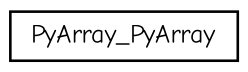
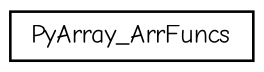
node "PyArray_PyArray": label "PyArray_PyArray" -> "PyArray_ArrFuncs"
